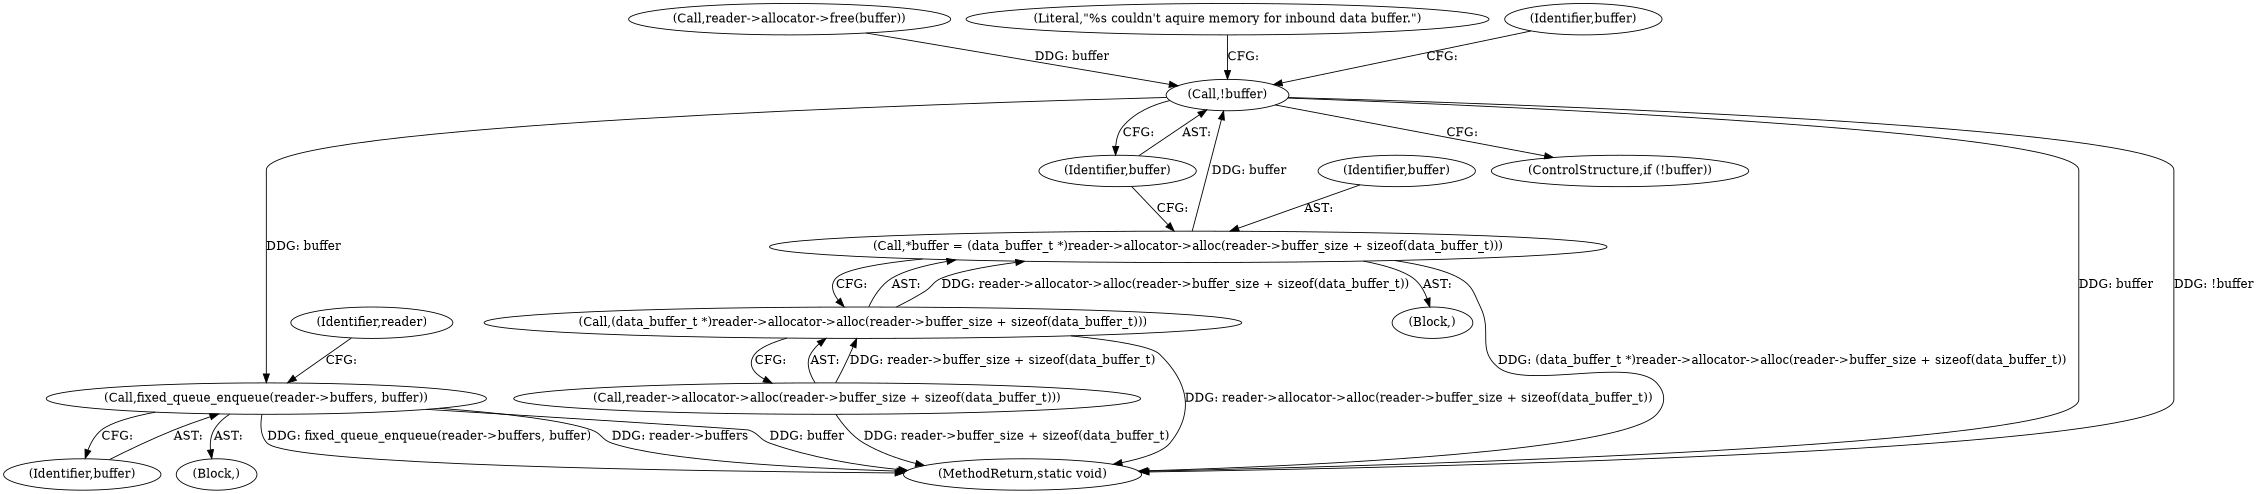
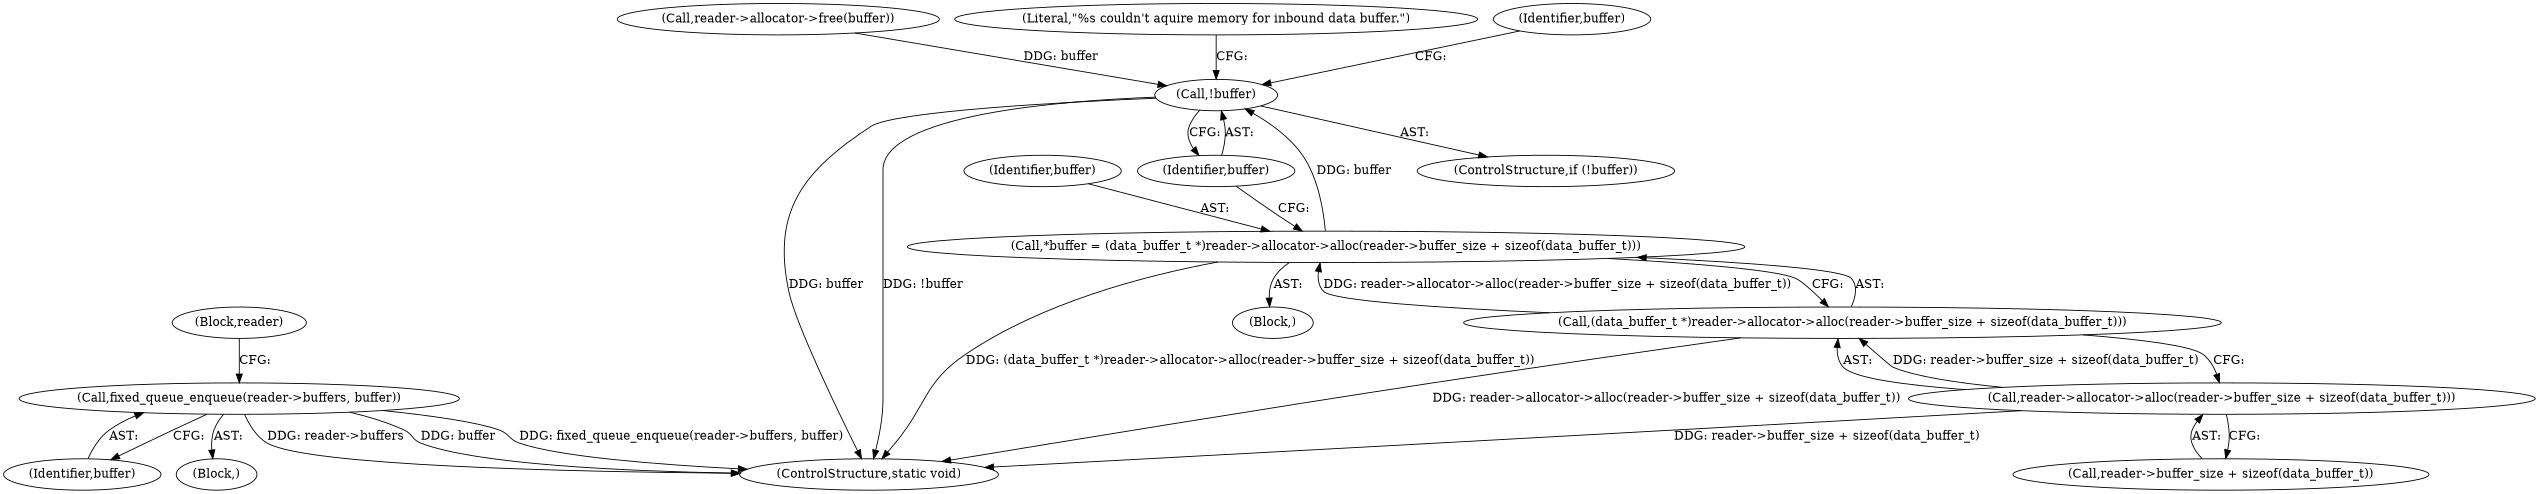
edge "(Call,!buffer)" -> "(Call,fixed_queue_enqueue(reader->buffers, buffer))": removed, label "DDG: buffer"
edge "(Call,!buffer)" -> "(ControlStructure,if (!buffer))": label "CFG: " -> "AST: "
node "(Identifier,reader)": label "(Identifier,reader)" -> "(Block,reader)"
node "(MethodReturn,static void)": label "(MethodReturn,static void)" -> "(ControlStructure,static void)"
node "(Call,reader->buffer_size + sizeof(data_buffer_t))": added
